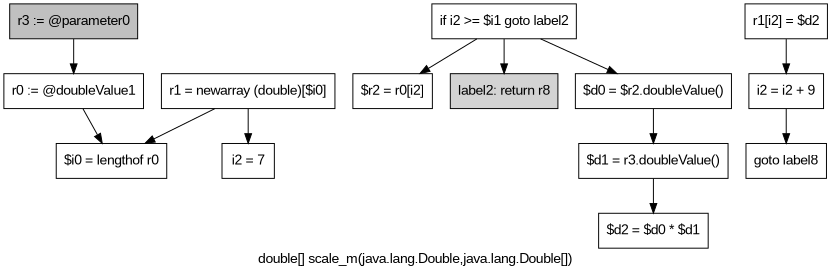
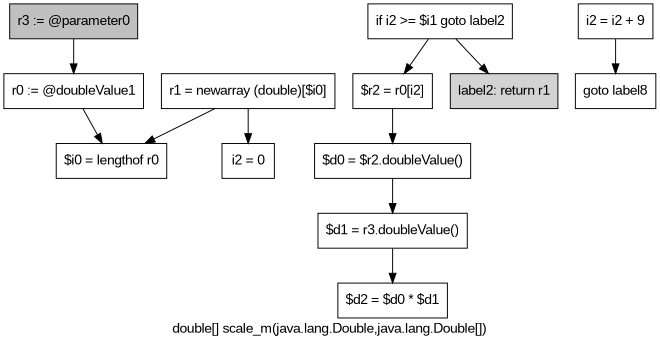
node "r1[i2] = $d2": removed
edge "if i2 >= $i1 goto label2" -> "$d0 = $r2.doubleValue()": now "$r2 = r0[i2]" -> "$d0 = $r2.doubleValue()"
node "label2: return r8": label "label2: return r8" -> "label2: return r1"
node "i2 = 7": label "i2 = 7" -> "i2 = 0"
